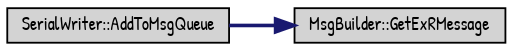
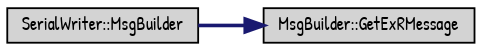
node "SerialWriter::AddToMsgQueue": label "SerialWriter::AddToMsgQueue" -> "SerialWriter::MsgBuilder"
